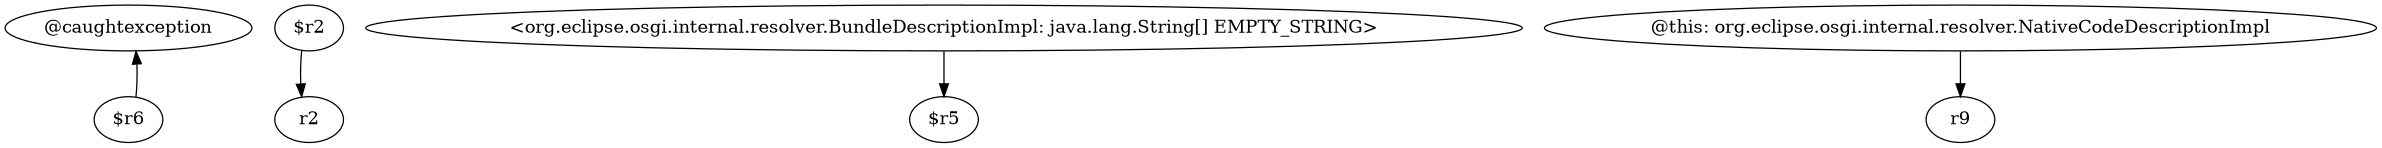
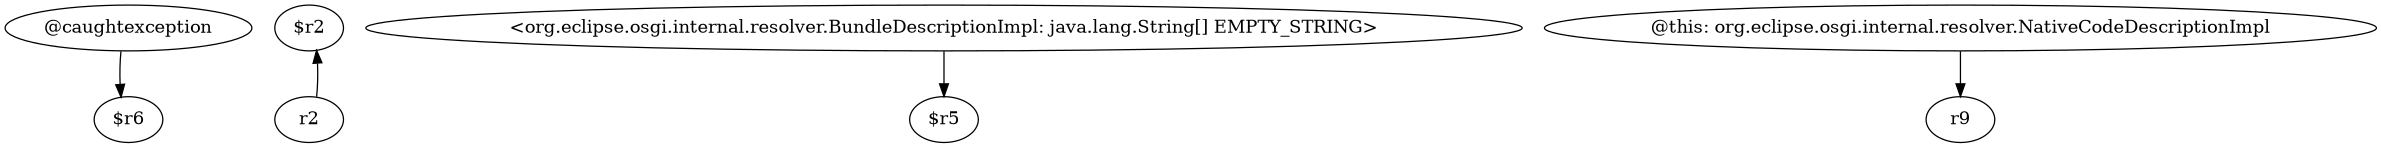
edge "$r2" -> "r2": reversed
edge "$r6" -> "@caughtexception": reversed
